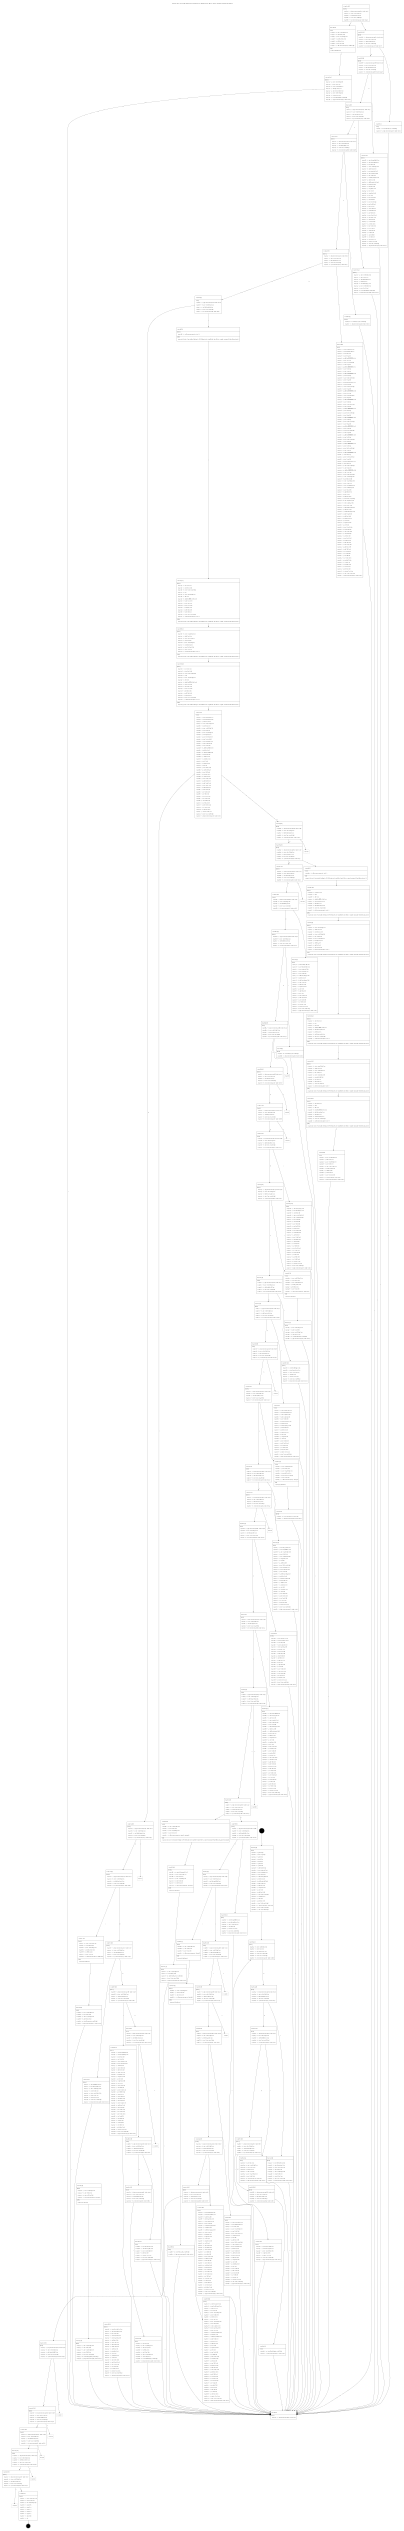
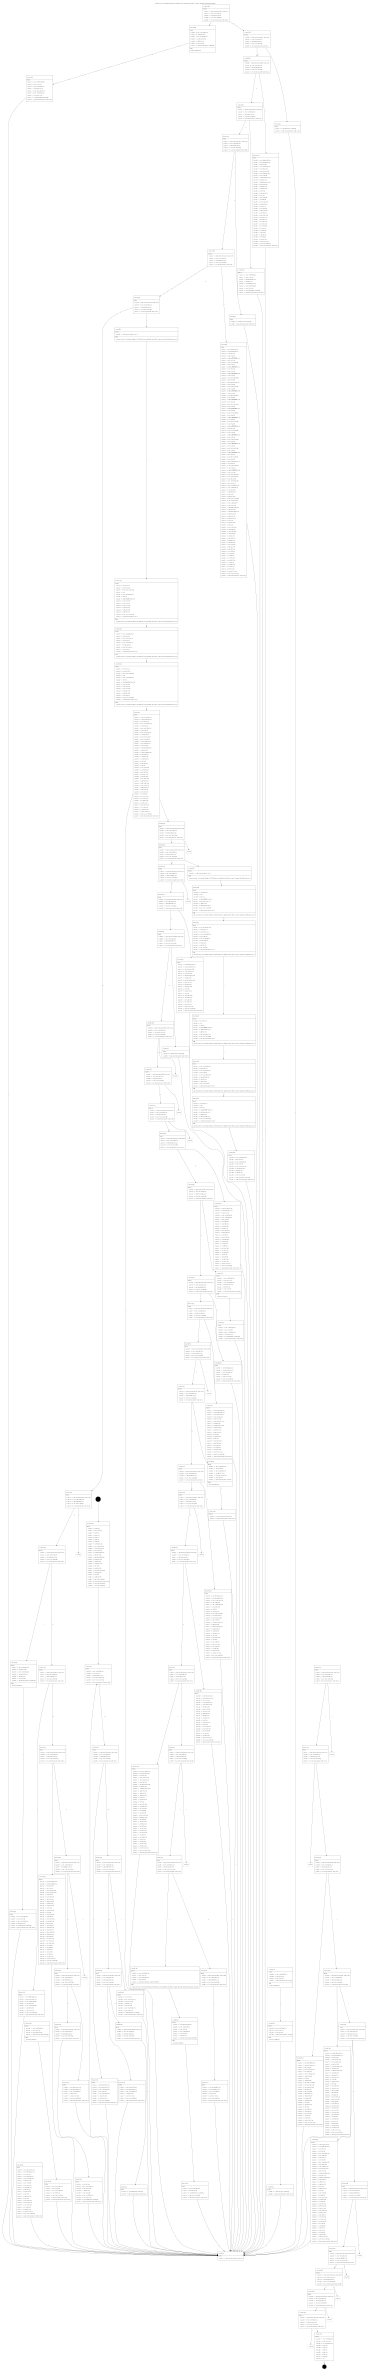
node "0x401f94 [28]": removed
